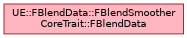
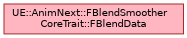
node "UE::FBlendData::FBlendSmoother CoreTrait::FBlendData": label "UE::FBlendData::FBlendSmoother CoreTrait::FBlendData" -> "UE::AnimNext::FBlendSmoother CoreTrait::FBlendData"
